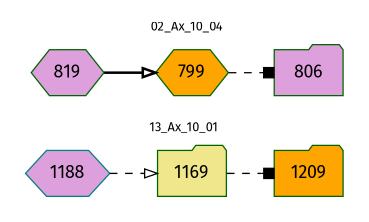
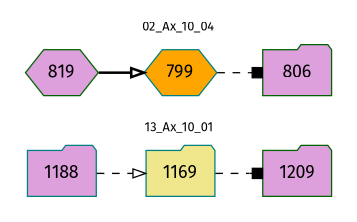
node "799": color darkgreen -> teal
node "1188": shape hexagon -> folder
node "1169": color darkgreen -> teal
node "1209": fillcolor orange -> plum
